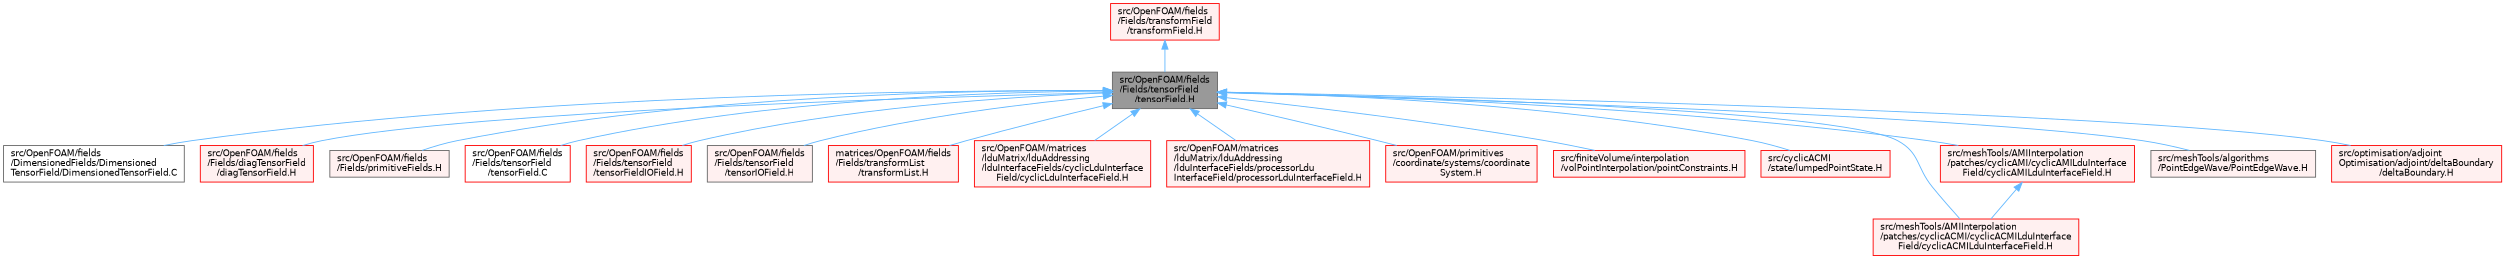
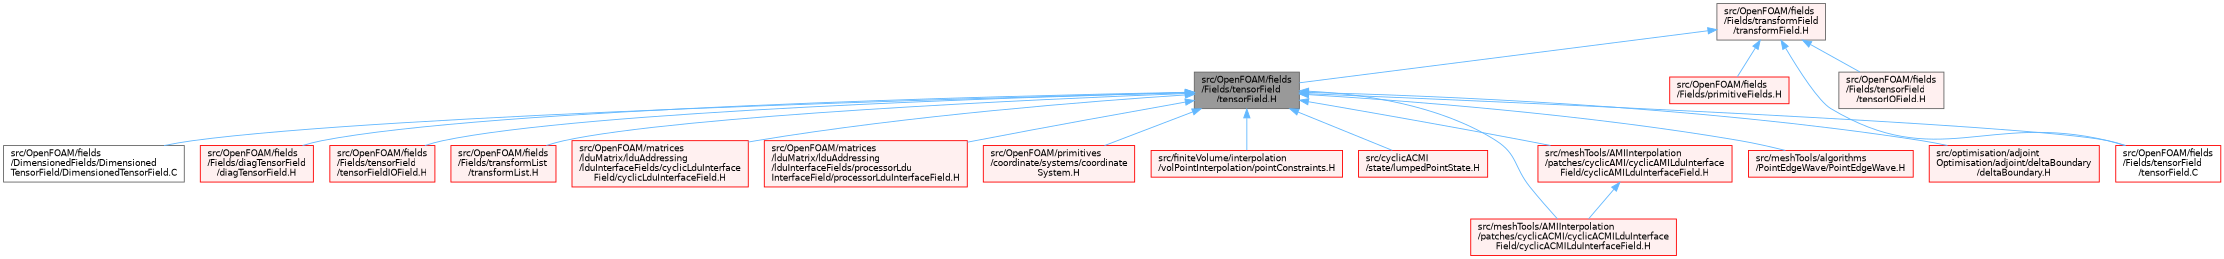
node "src/OpenFOAM/fields /Fields/transformField /transformField.H": color red -> grey40
edge "src/OpenFOAM/fields /Fields/tensorField /tensorIOField.H" -> "src/OpenFOAM/fields /Fields/tensorField /tensorField.H": now "src/OpenFOAM/fields /Fields/tensorField /tensorIOField.H" -> "src/OpenFOAM/fields /Fields/transformField /transformField.H"
edge "src/OpenFOAM/fields /Fields/primitiveFields.H" -> "src/OpenFOAM/fields /Fields/tensorField /tensorField.H": now "src/OpenFOAM/fields /Fields/primitiveFields.H" -> "src/OpenFOAM/fields /Fields/transformField /transformField.H"
edge "src/OpenFOAM/fields /Fields/tensorField /tensorField.C" -> "src/OpenFOAM/fields /Fields/transformField /transformField.H": added
node "src/OpenFOAM/fields /Fields/primitiveFields.H": color grey40 -> red
node "matrices/OpenFOAM/fields /Fields/transformList /transformList.H": label "matrices/OpenFOAM/fields /Fields/transformList /transformList.H" -> "src/OpenFOAM/fields /Fields/transformList /transformList.H"
node "src/meshTools/algorithms /PointEdgeWave/PointEdgeWave.H": color grey40 -> red
